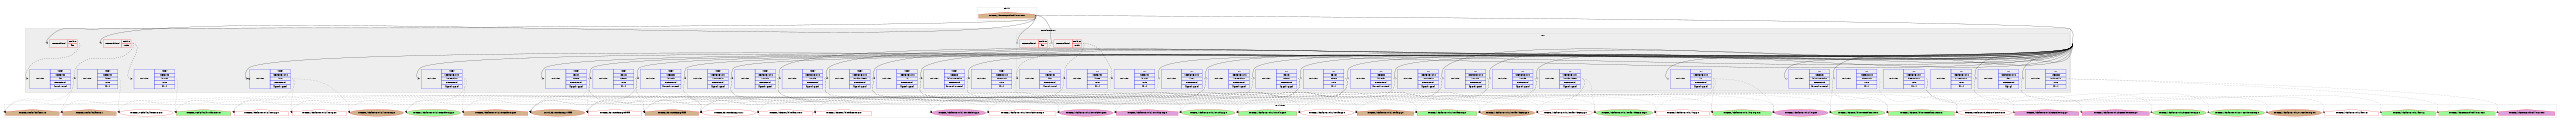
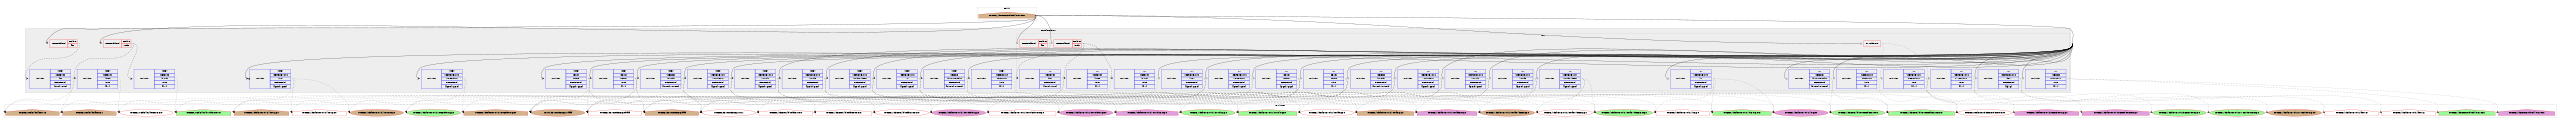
node "any_of_group": added
node "portage://kde-frameworks/ki18n-6.6.0": fillcolor white -> tan
node "portage://kde-apps/libkcddb-24.05.2-r1": added
node "portage://kde-frameworks/kconfig-5.116.0": fillcolor palegreen -> plum
node "portage://kde-frameworks/kf-env-6": fillcolor palegreen -> white
